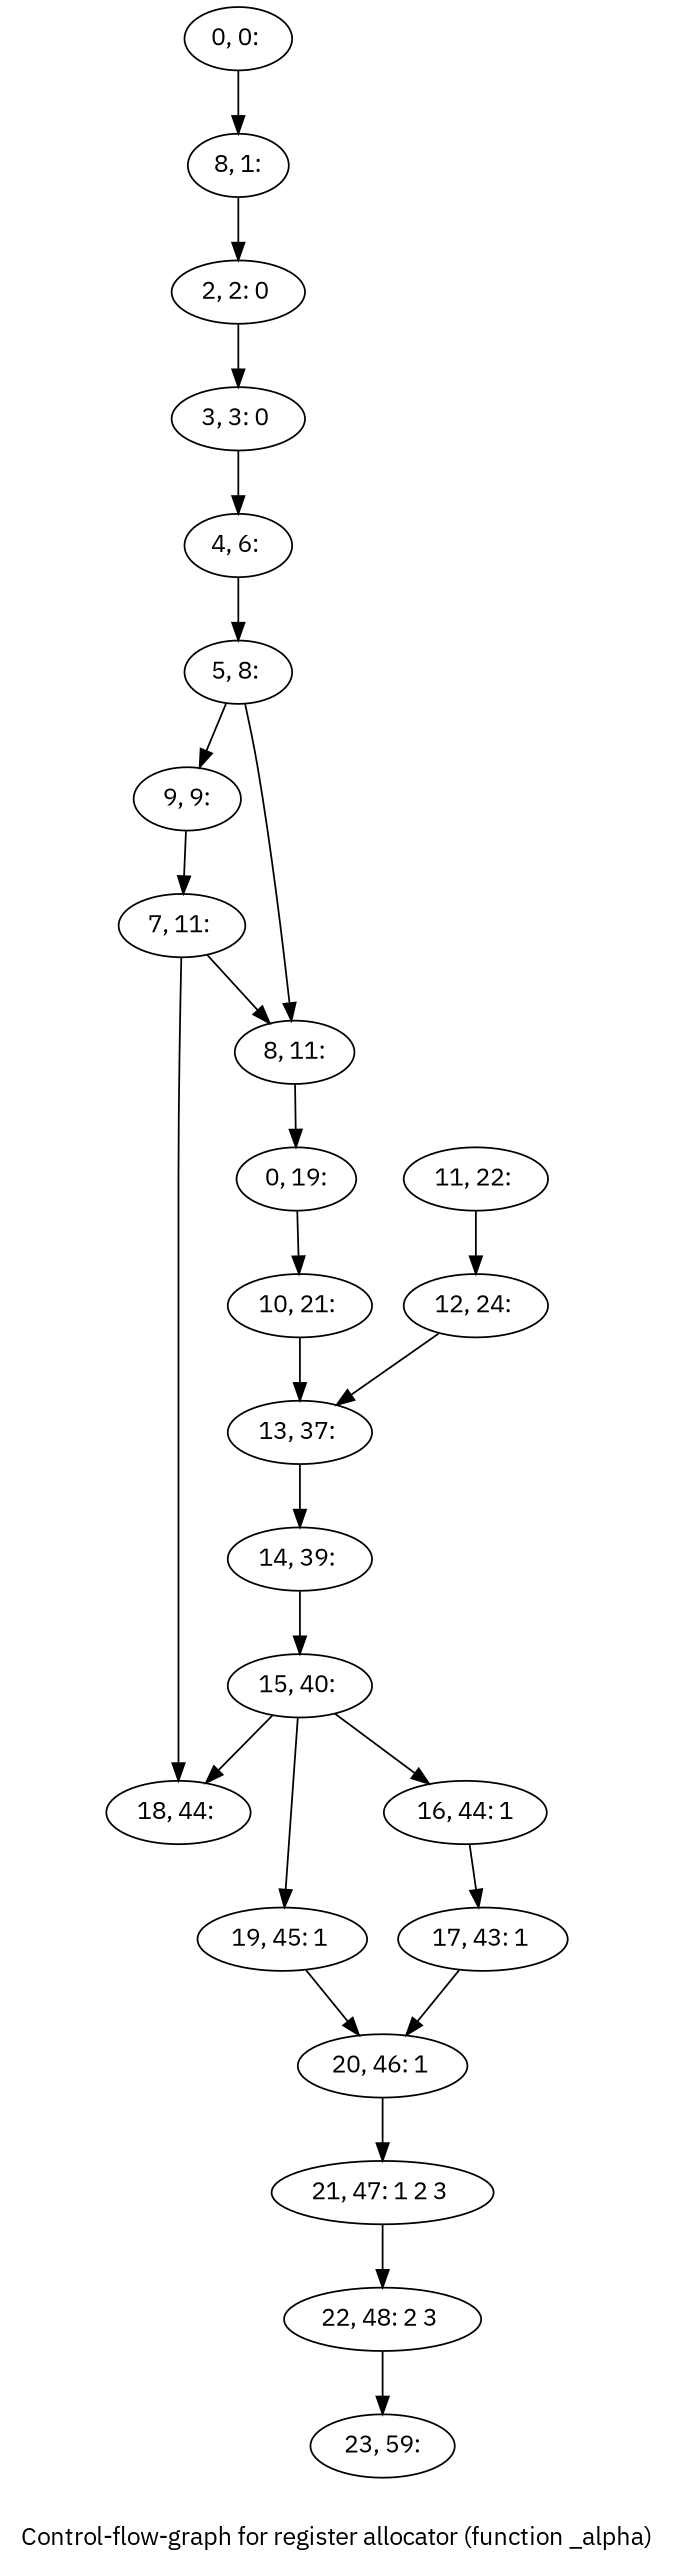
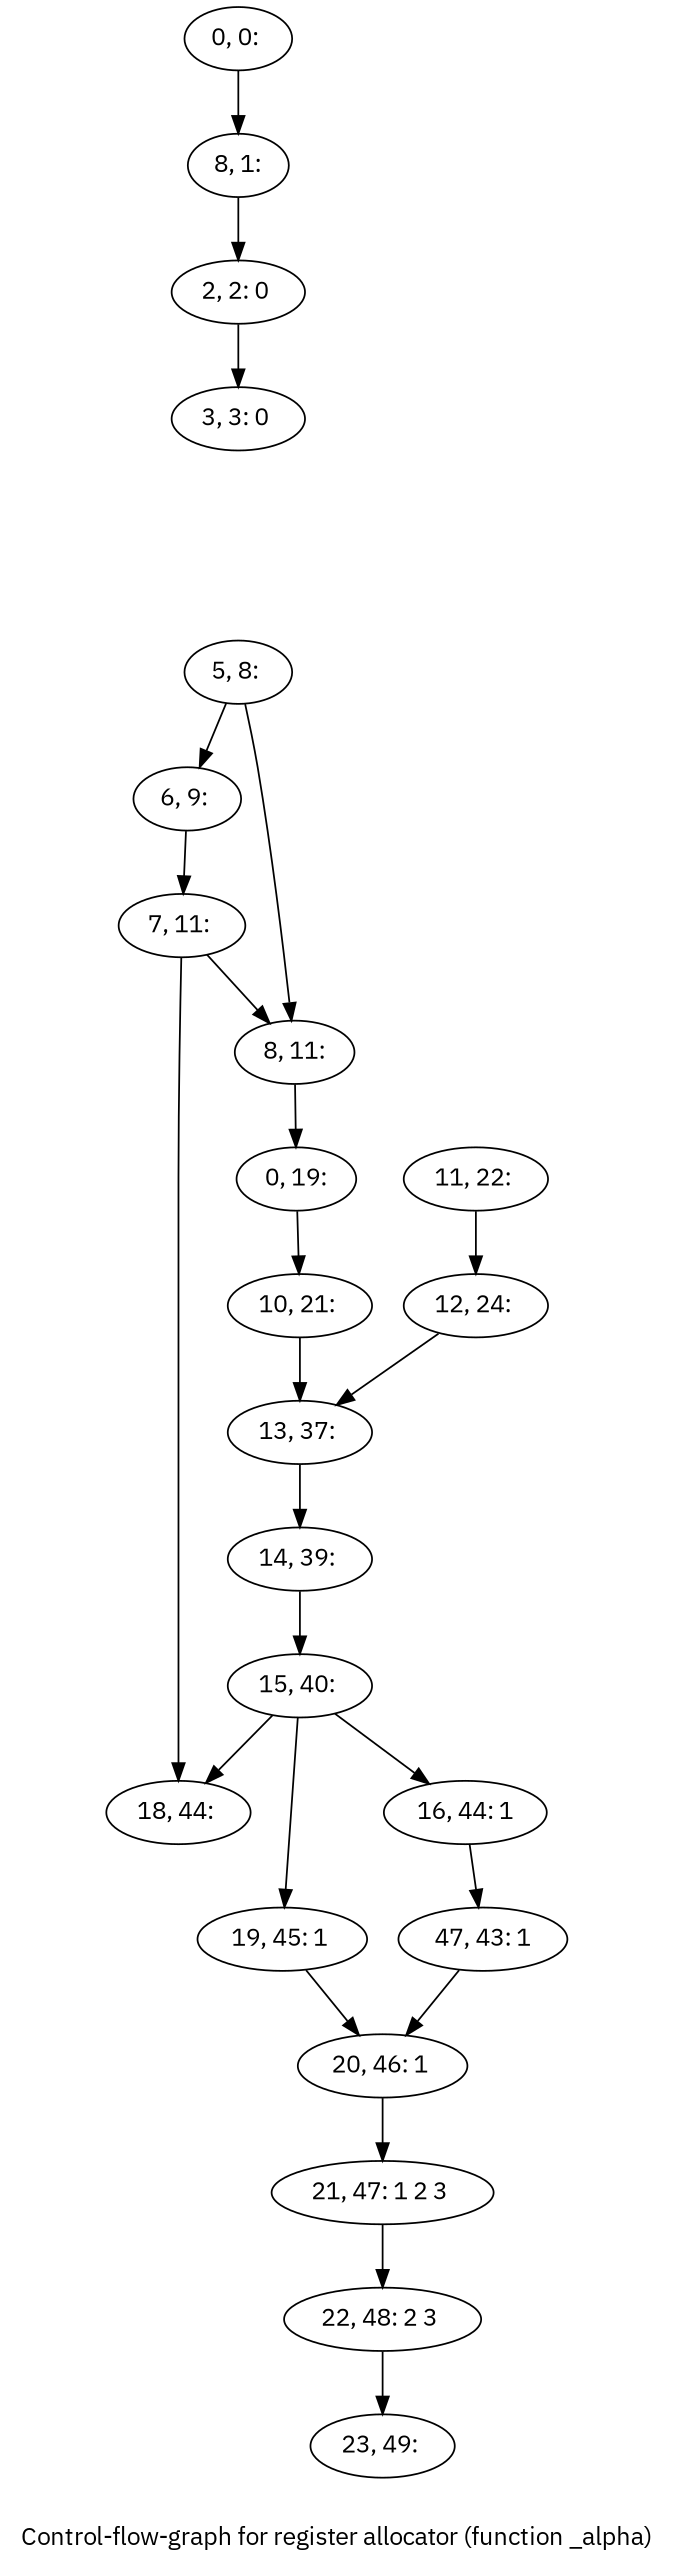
node "4, 6:": removed
node "9, 9:": label "9, 9:" -> "6, 9:"
node "17, 43: 1": label "17, 43: 1" -> "47, 43: 1"
node "23, 59:": label "23, 59:" -> "23, 49:"
